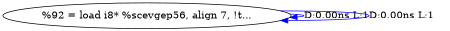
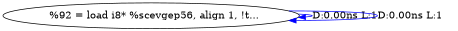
node "%92 = load i8* %scevgep56, align 7, !t...": label "%92 = load i8* %scevgep56, align 7, !t..." -> "%92 = load i8* %scevgep56, align 1, !t..."
